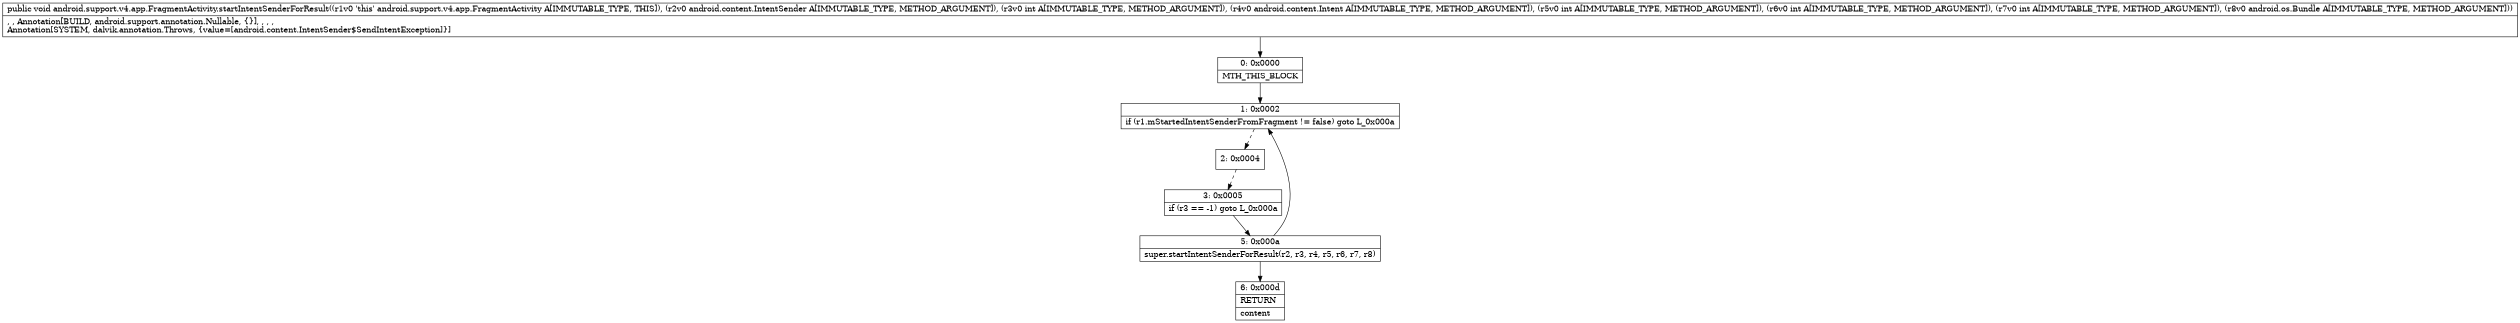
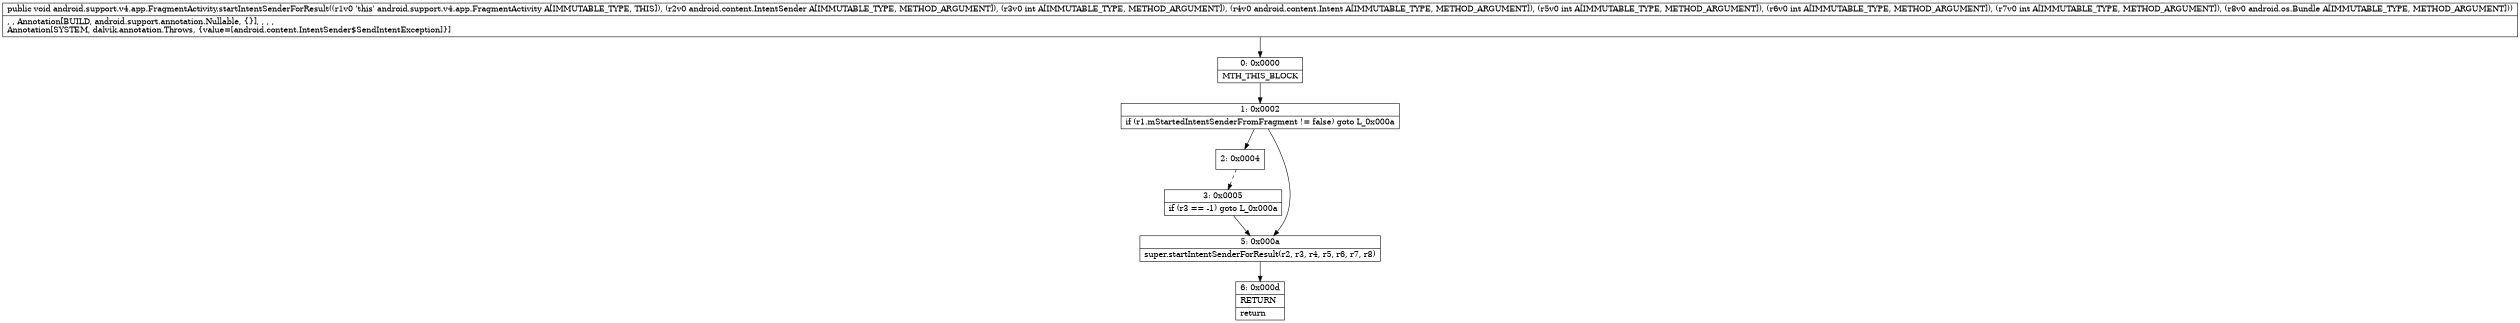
edge "1: 0x0002" -> "2: 0x0004": style dashed -> solid
edge "5: 0x000a" -> "1: 0x0002": reversed
node "6: 0x000d": text "content" -> "return"
